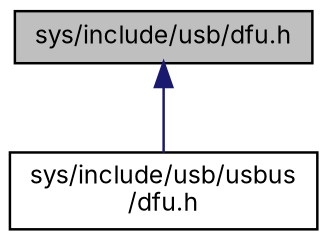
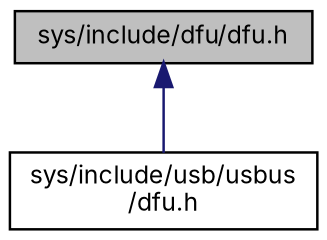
node "sys/include/usb/dfu.h": label "sys/include/usb/dfu.h" -> "sys/include/dfu/dfu.h"
